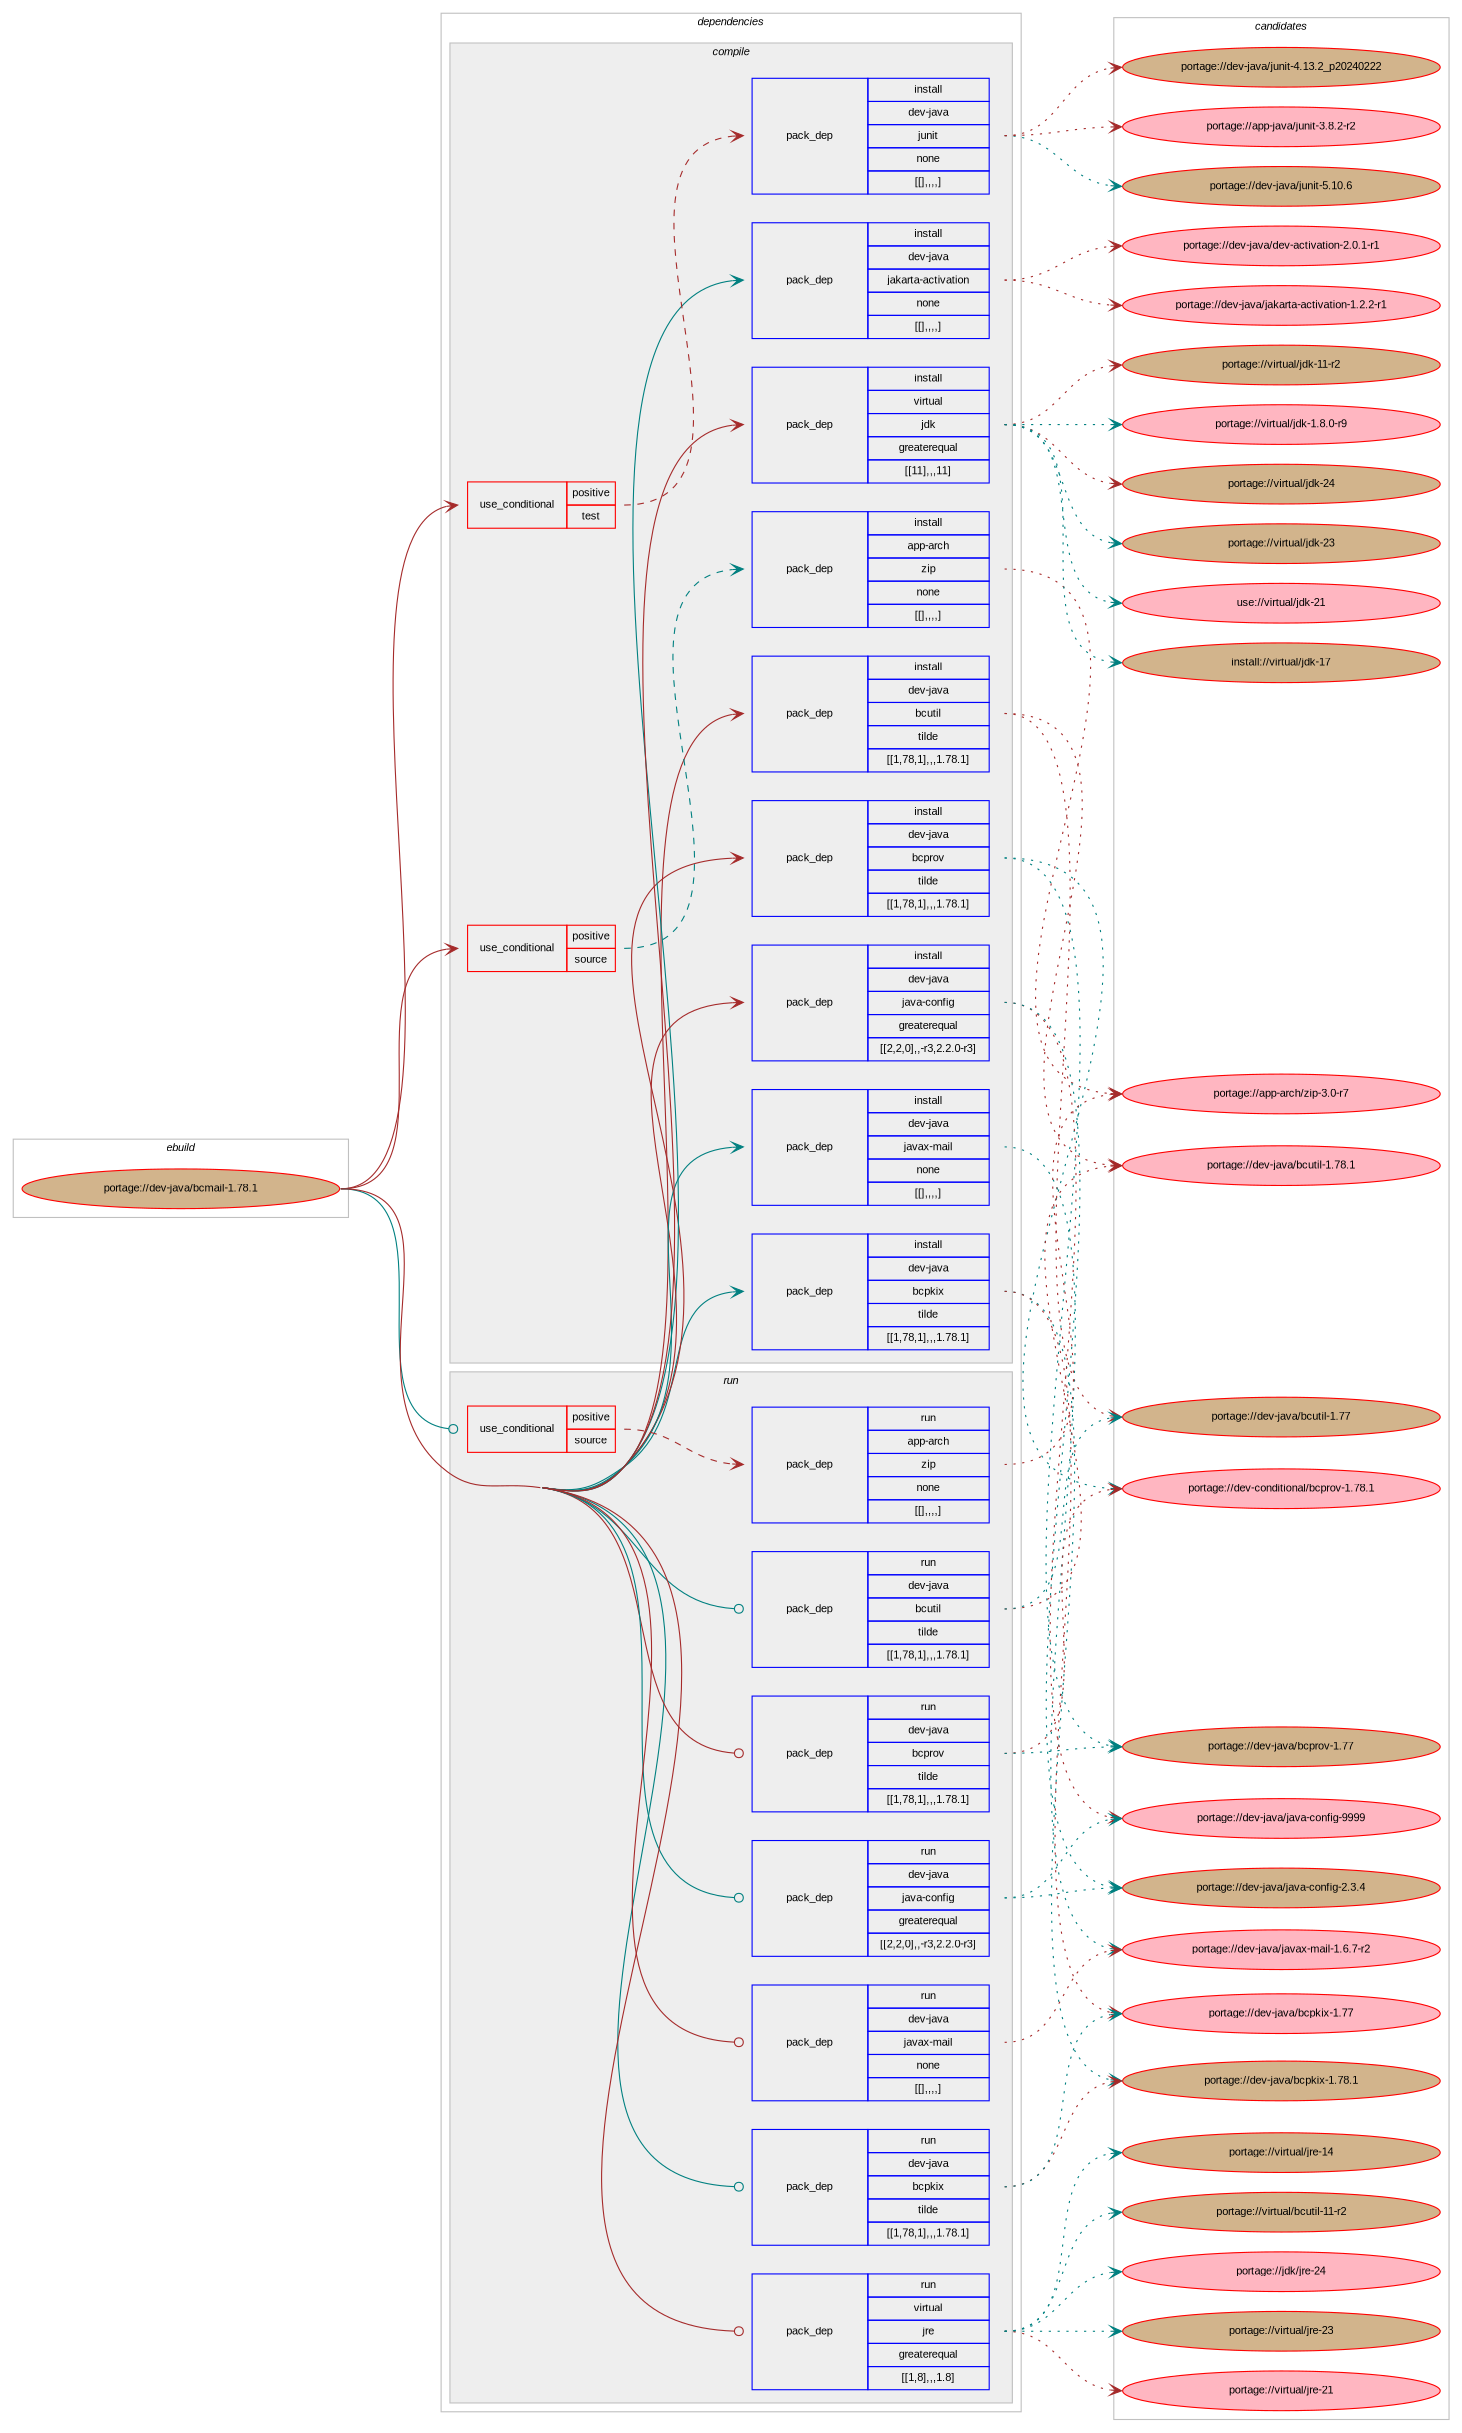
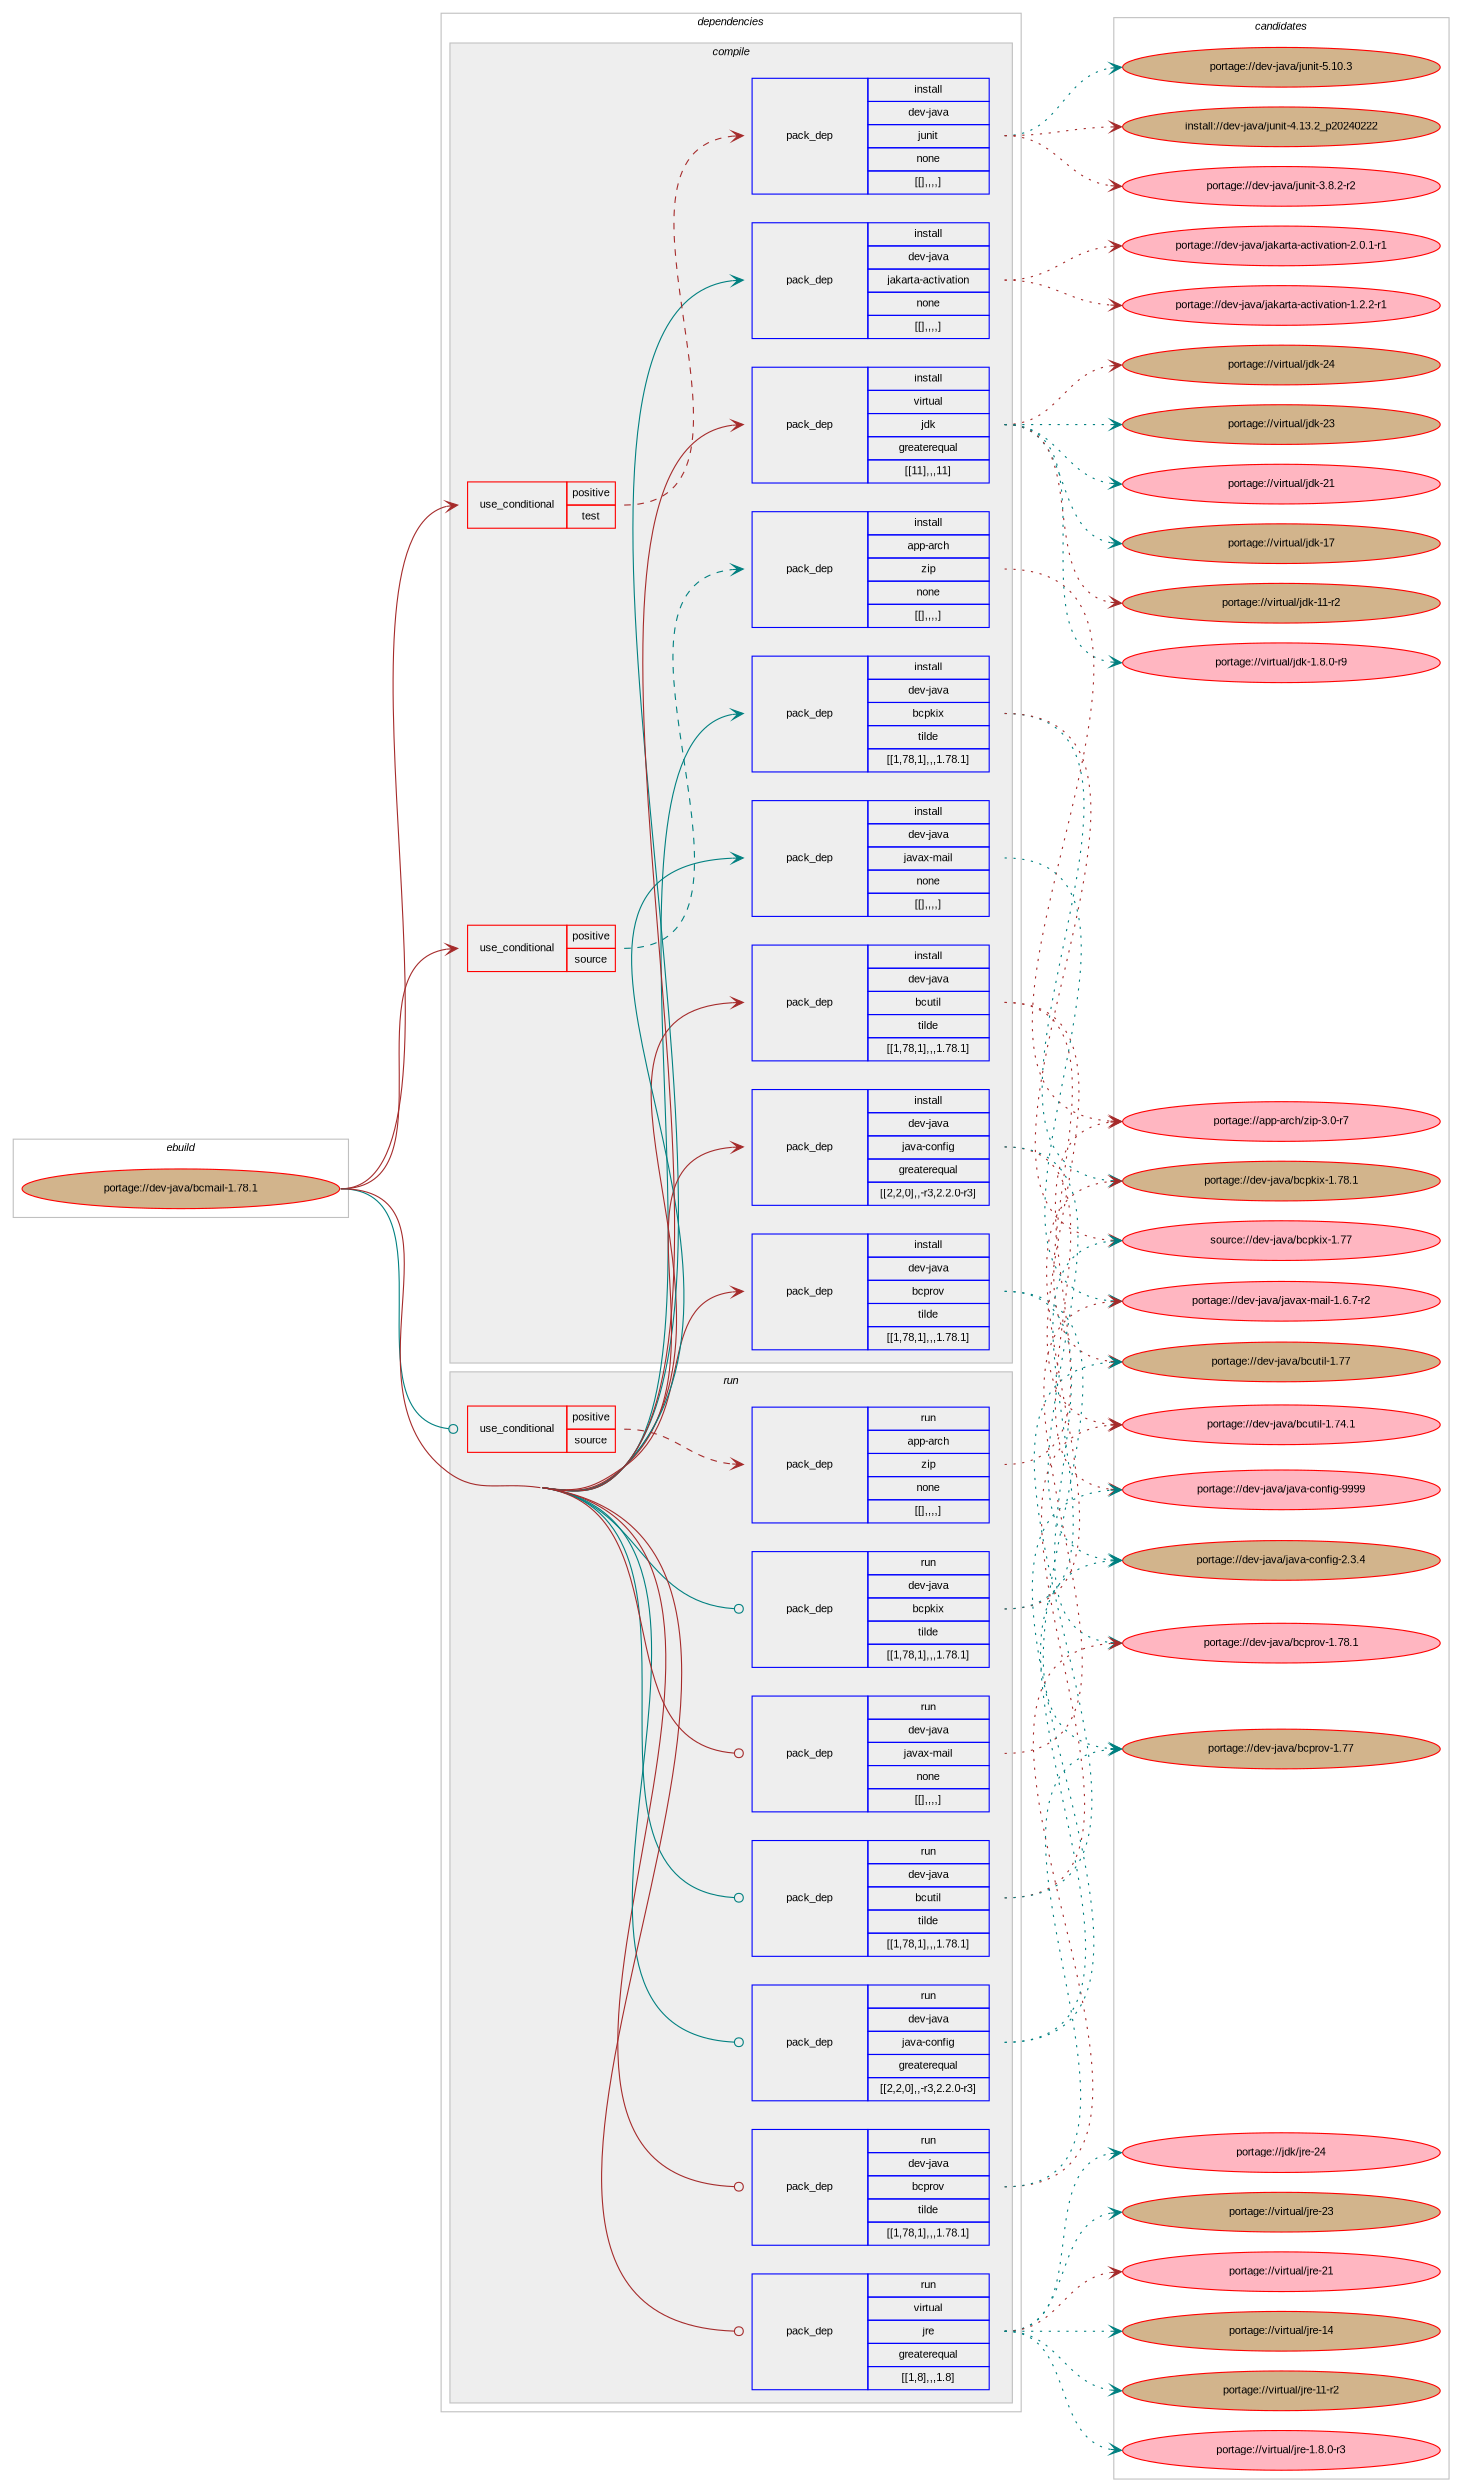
node "portage://dev-java/junit-4.13.2_p20240222": label "portage://dev-java/junit-4.13.2_p20240222" -> "install://dev-java/junit-4.13.2_p20240222"
node "portage://app-java/junit-3.8.2-r2": label "portage://app-java/junit-3.8.2-r2" -> "portage://dev-java/junit-3.8.2-r2"
node "portage://dev-java/junit-5.10.6": label "portage://dev-java/junit-5.10.6" -> "portage://dev-java/junit-5.10.3"
node "portage://dev-java/dev-activation-2.0.1-r1": label "portage://dev-java/dev-activation-2.0.1-r1" -> "portage://dev-java/jakarta-activation-2.0.1-r1"
node "use://virtual/jdk-21": label "use://virtual/jdk-21" -> "portage://virtual/jdk-21"
node "install://virtual/jdk-17": label "install://virtual/jdk-17" -> "portage://virtual/jdk-17"
node "portage://dev-java/bcutil-1.78.1": label "portage://dev-java/bcutil-1.78.1" -> "portage://dev-java/bcutil-1.74.1"
node "portage://dev-conditional/bcprov-1.78.1": label "portage://dev-conditional/bcprov-1.78.1" -> "portage://dev-java/bcprov-1.78.1"
node "portage://dev-java/bcpkix-1.77": label "portage://dev-java/bcpkix-1.77" -> "source://dev-java/bcpkix-1.77"
node "portage://virtual/bcutil-11-r2": label "portage://virtual/bcutil-11-r2" -> "portage://virtual/jre-11-r2"
node "portage://virtual/jre-1.8.0-r3": added
